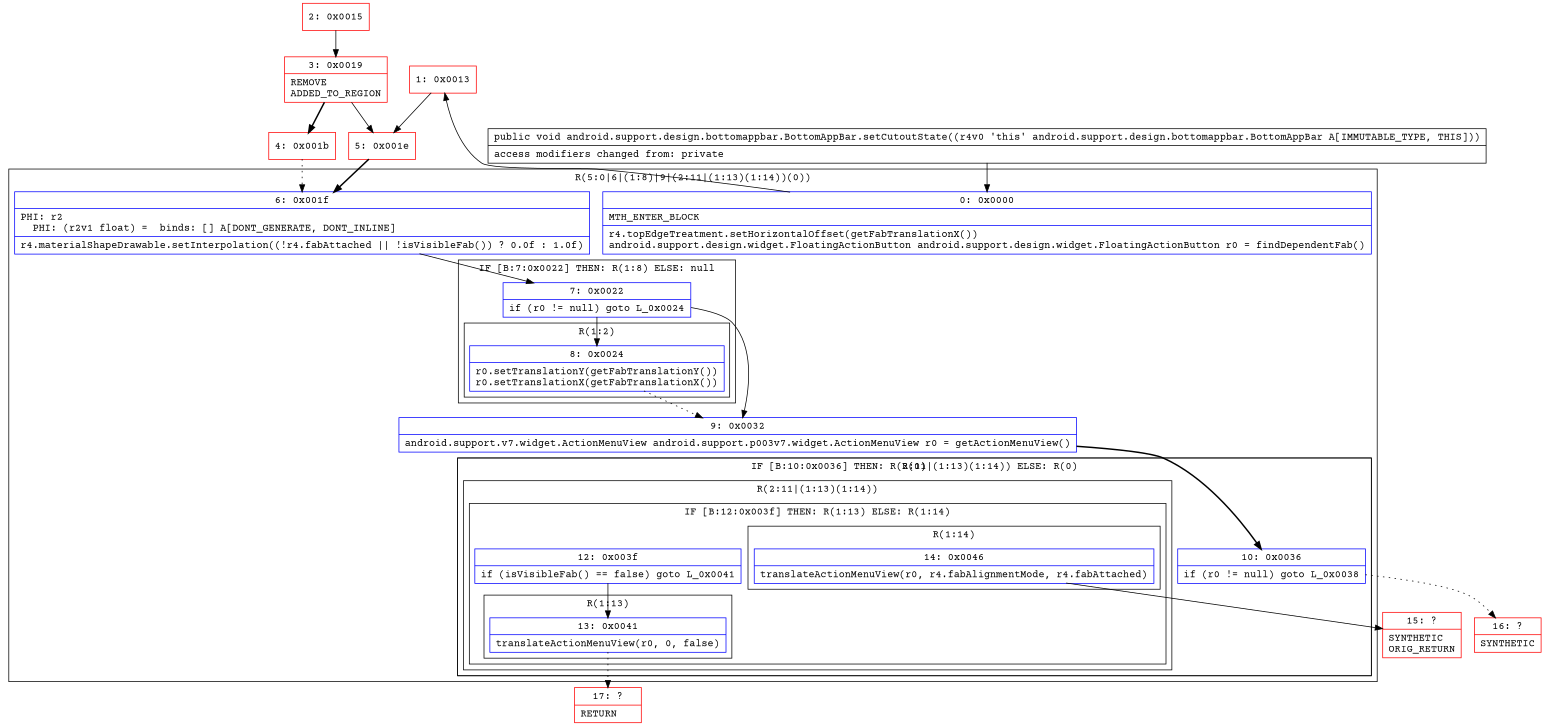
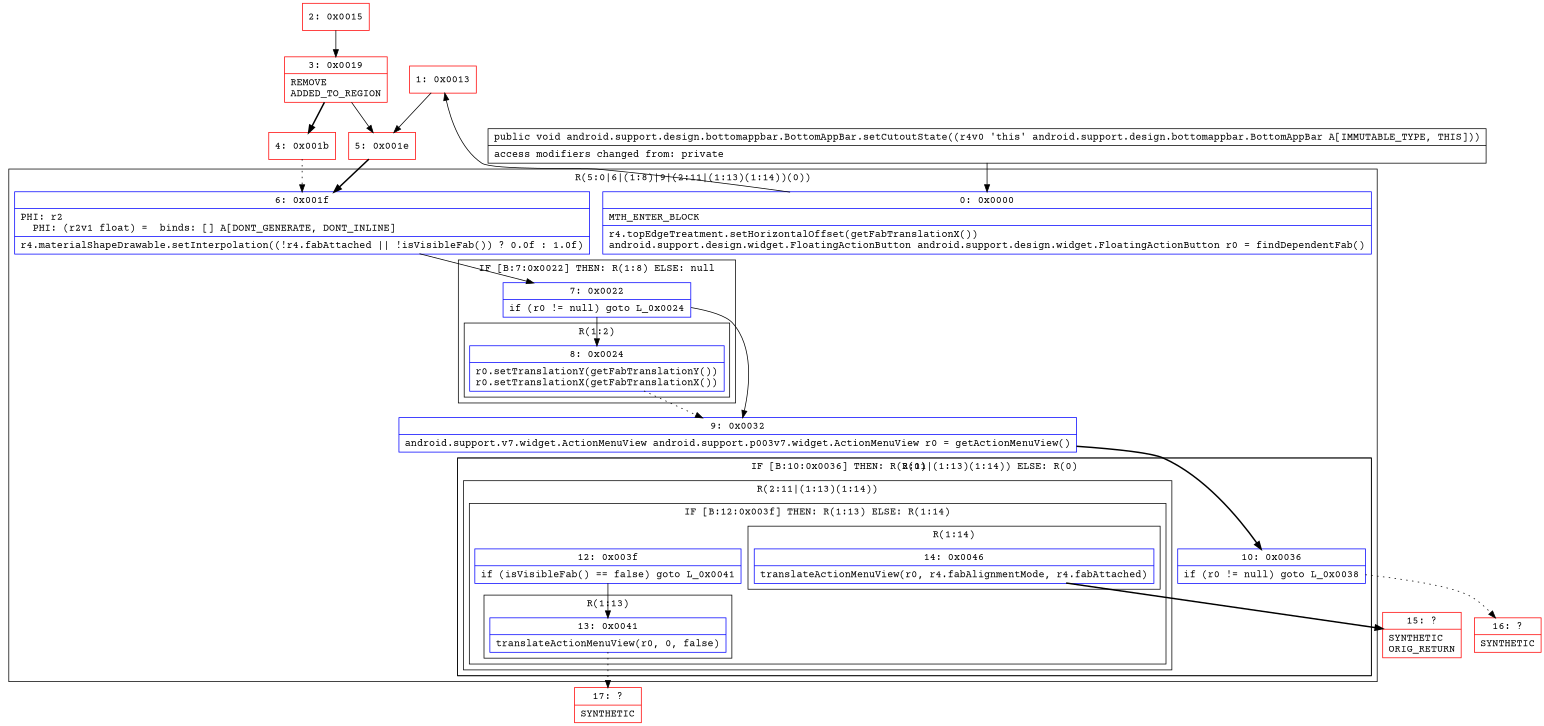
edge "14: 0x0046" -> "15: ?": style solid -> bold
node "17: ?": text "RETURN" -> "SYNTHETIC"
